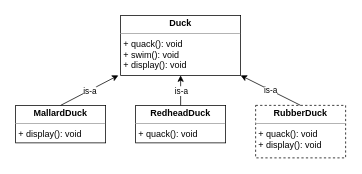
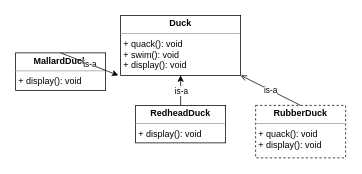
edge "RubberDuck + quack(): void + display(): void" -> "Duck + quack(): void + swim(): void + display(): void": arrowhead classic -> open
node "RedheadDuck + quack(): void": label "RedheadDuck + quack(): void" -> "RedheadDuck + display(): void"
node "MallardDuck + display(): void": moved (60, 124) -> (60, 72)
